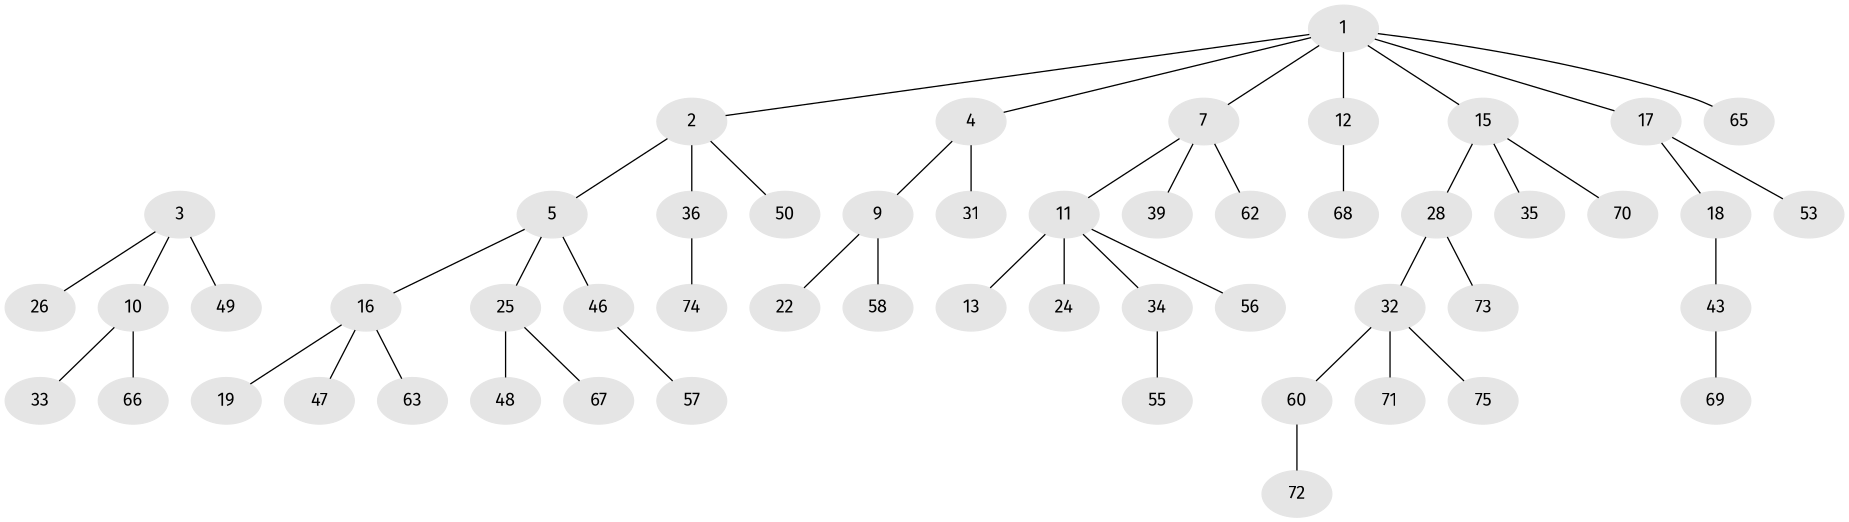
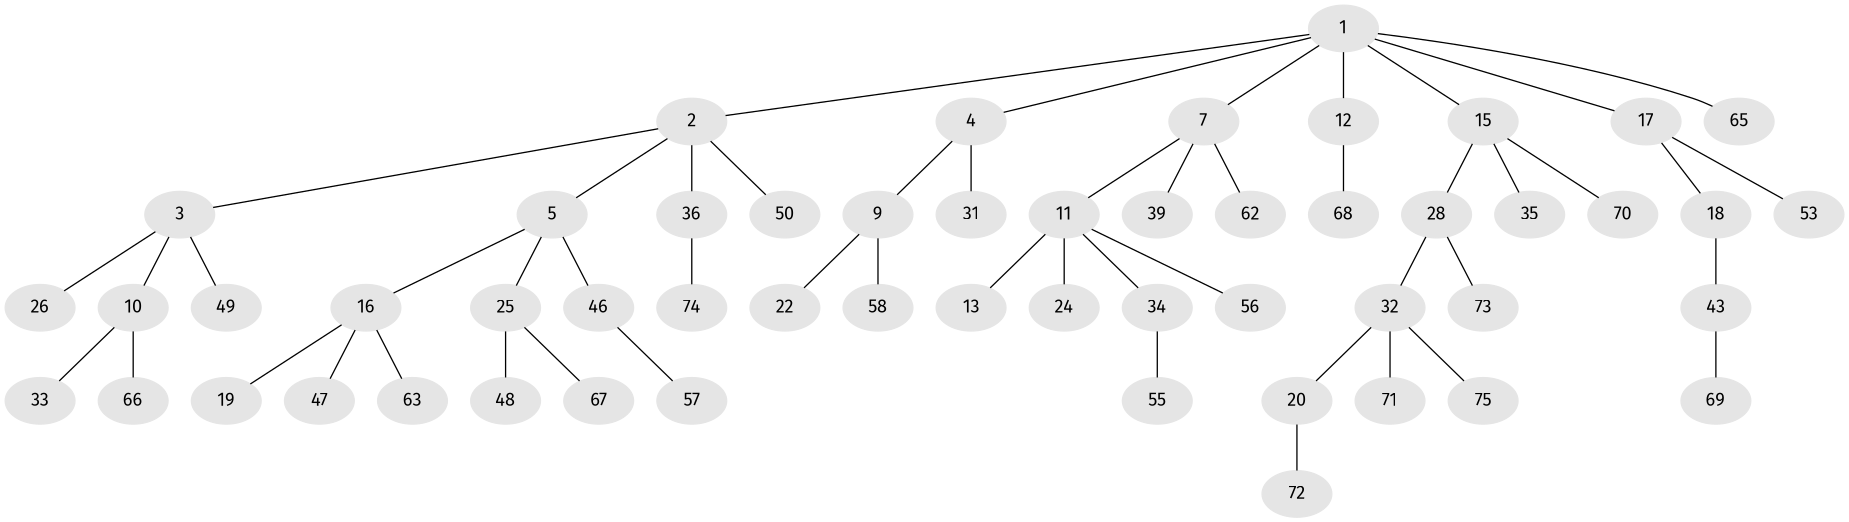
edge "2" -- "3": added
node "60": label "60" -> "20"
